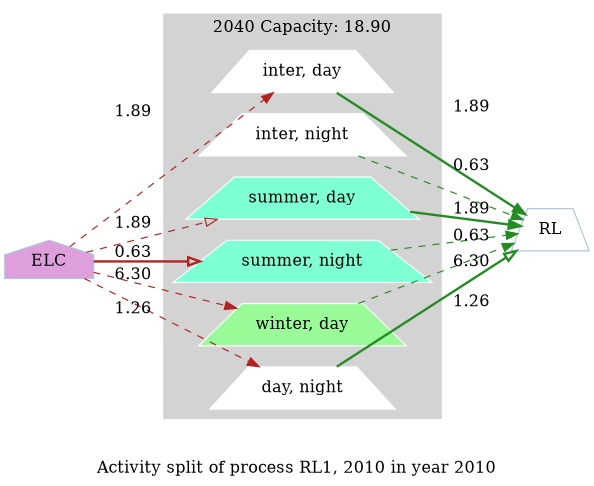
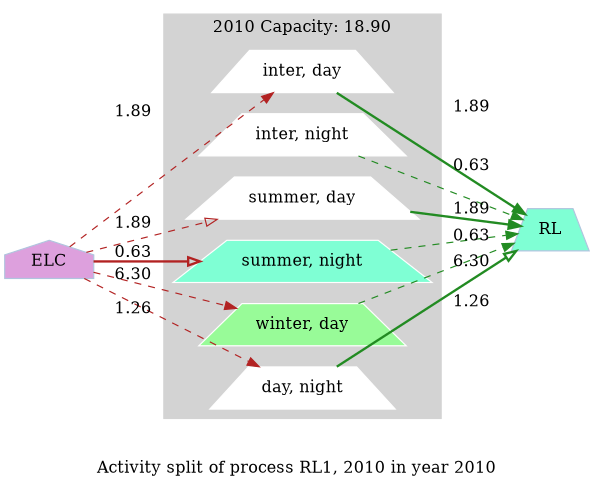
cluster "2040 Capacity: 18.90": label "2040 Capacity: 18.90" -> "2010 Capacity: 18.90"
node "summer, day": fillcolor aquamarine -> white
node "RL": fillcolor white -> aquamarine
